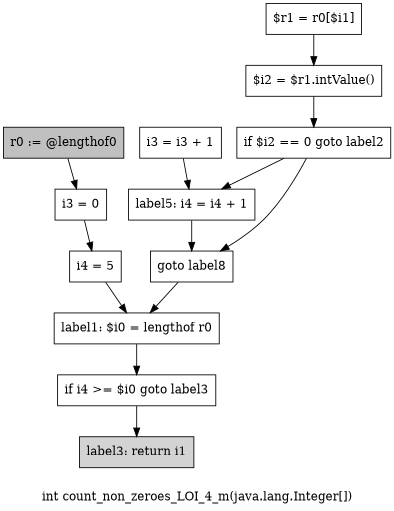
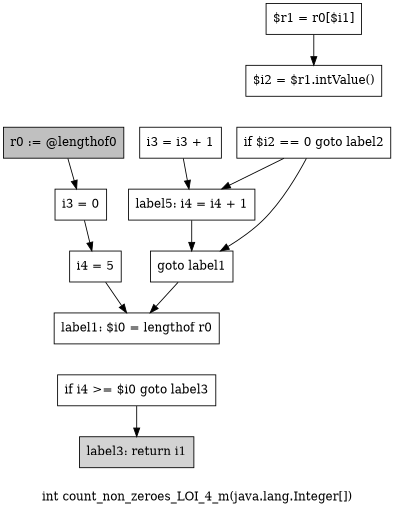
edge "$i2 = $r1.intValue()" -> "if $i2 == 0 goto label2": removed
node "goto label8": label "goto label8" -> "goto label1"
edge "label1: $i0 = lengthof r0" -> "if i4 >= $i0 goto label3": removed
